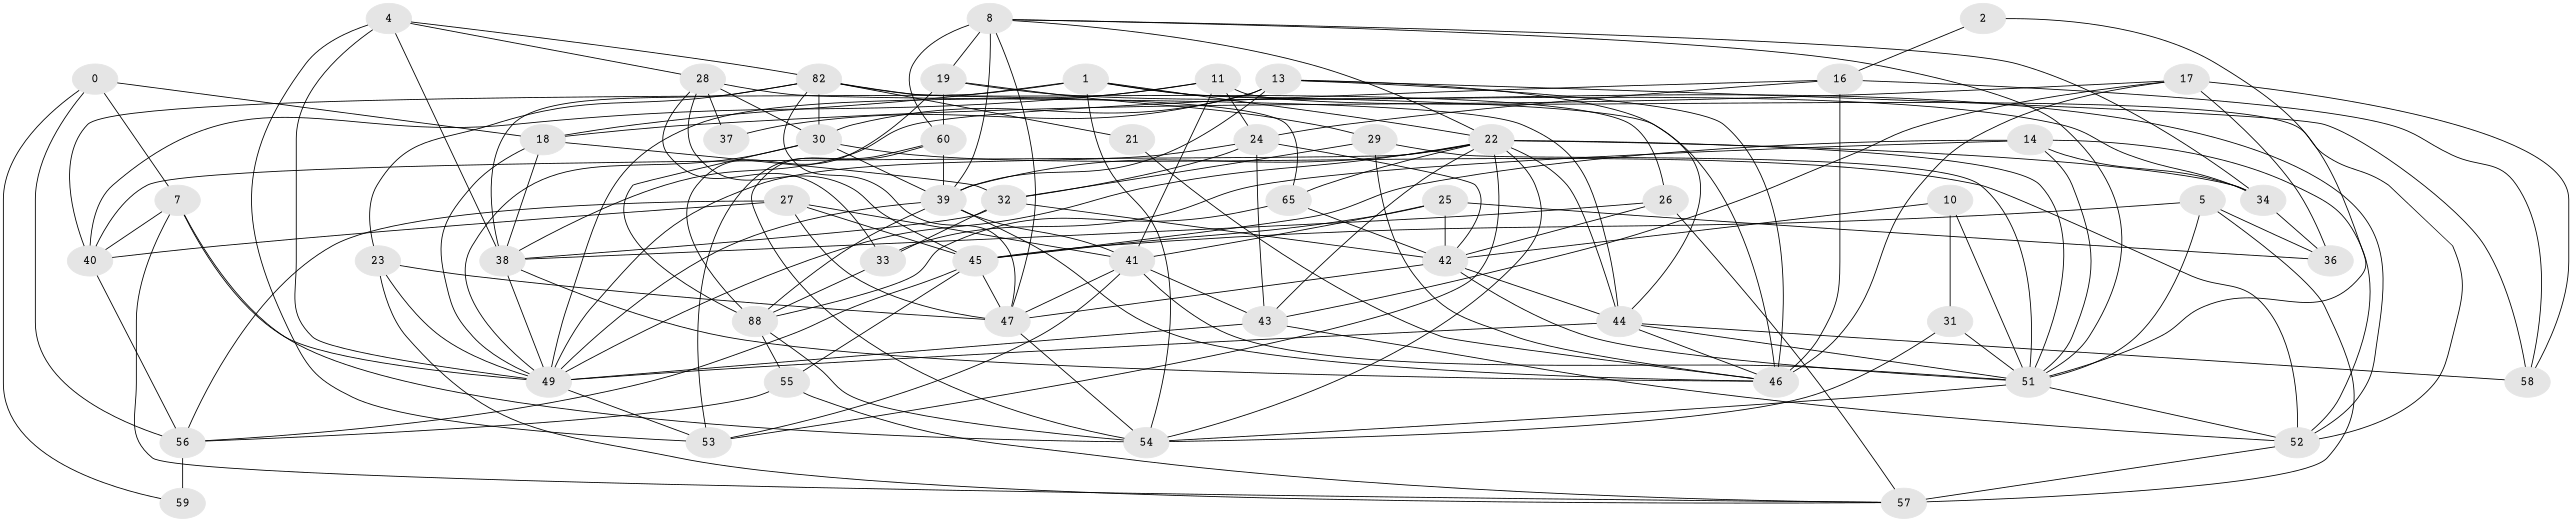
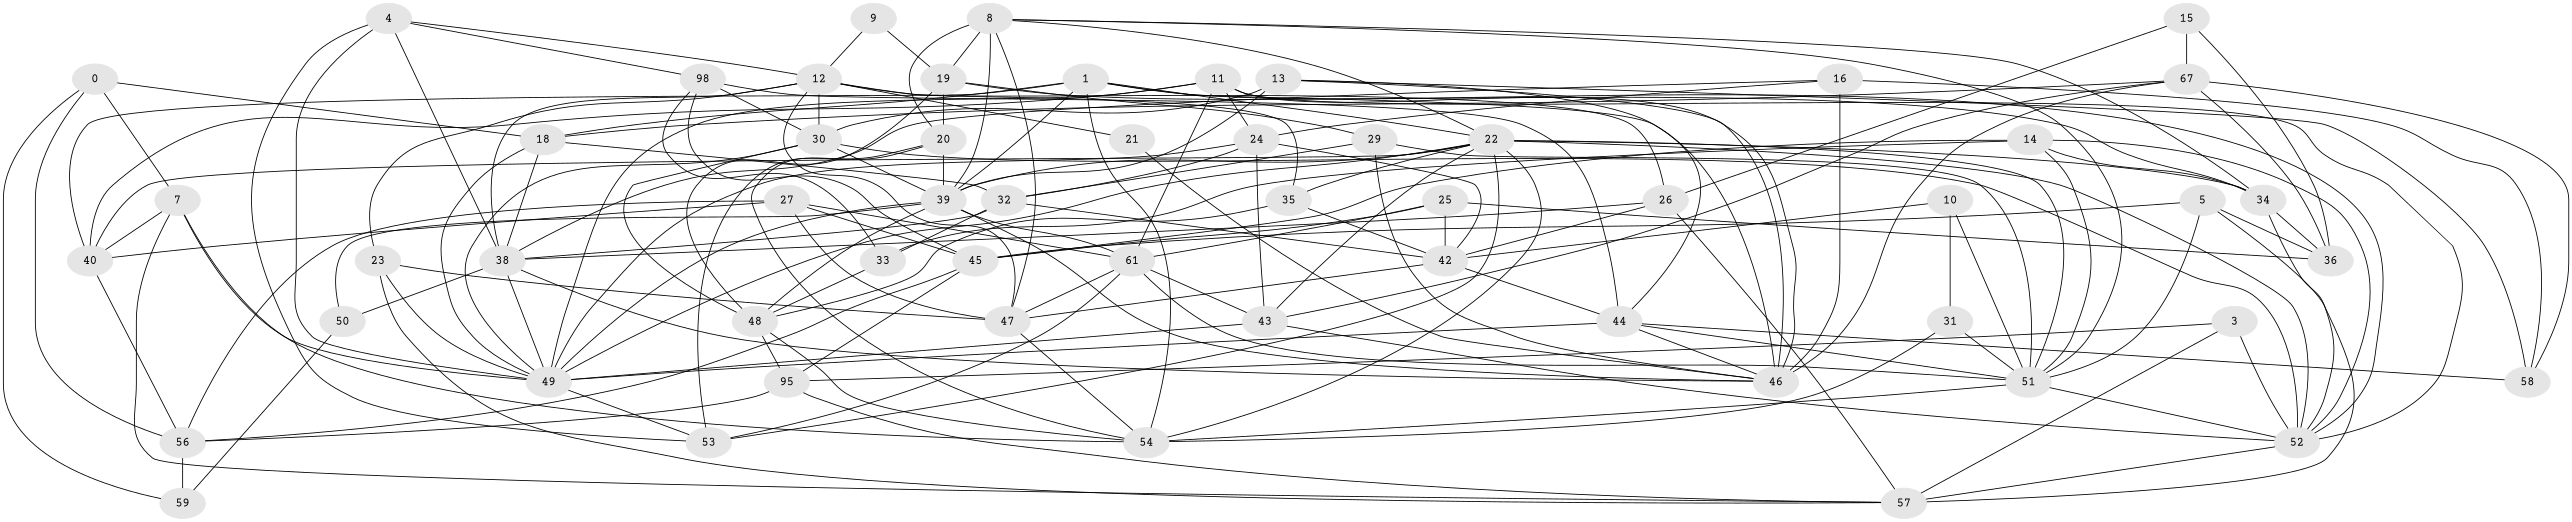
node "9": added
node "2": removed
node "15": added
node "28": label "28" -> "98"
node "82": label "82" -> "12"
node "17": label "17" -> "67"
edge "11" -- "46": added
node "37": removed
node "60": label "60" -> "20"
edge "1" -- "39": added
node "65": label "65" -> "35"
edge "22" -- "44": now "22" -- "52"
node "41": label "41" -> "61"
edge "45" -- "47": removed
node "50": added
node "88": label "88" -> "48"
node "3": added
edge "34" -- "52": added
edge "42" -- "51": removed
node "55": label "55" -> "95"
